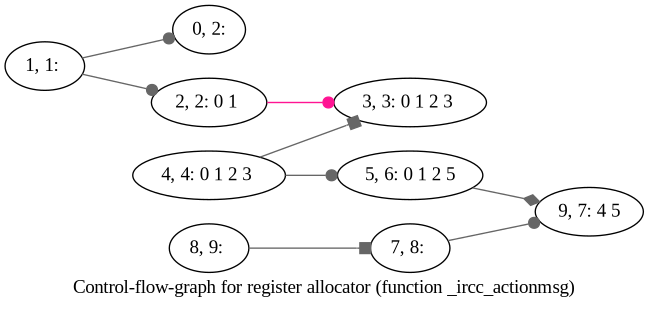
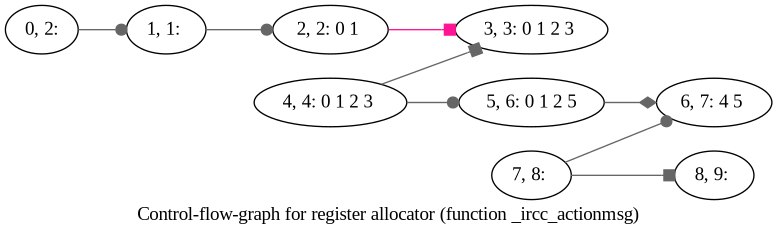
edge "1, 1:" -> "0, 2:": reversed
edge "2, 2: 0 1" -> "3, 3: 0 1 2 3": arrowhead dot -> box
node "9, 7: 4 5": label "9, 7: 4 5" -> "6, 7: 4 5"
edge "8, 9:" -> "7, 8:": reversed
